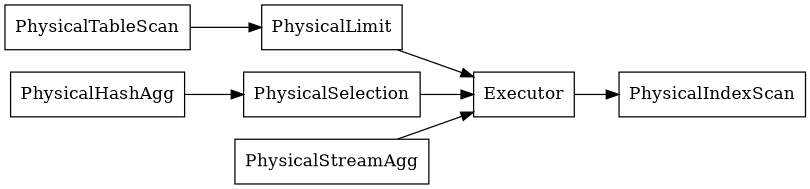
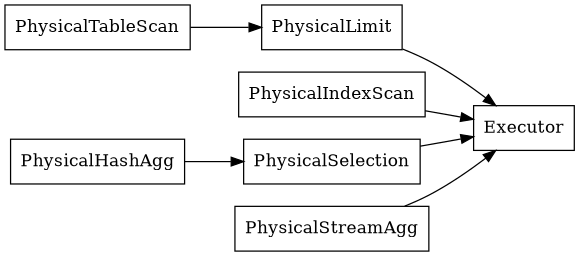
edge "Executor" -> "PhysicalIndexScan": reversed
